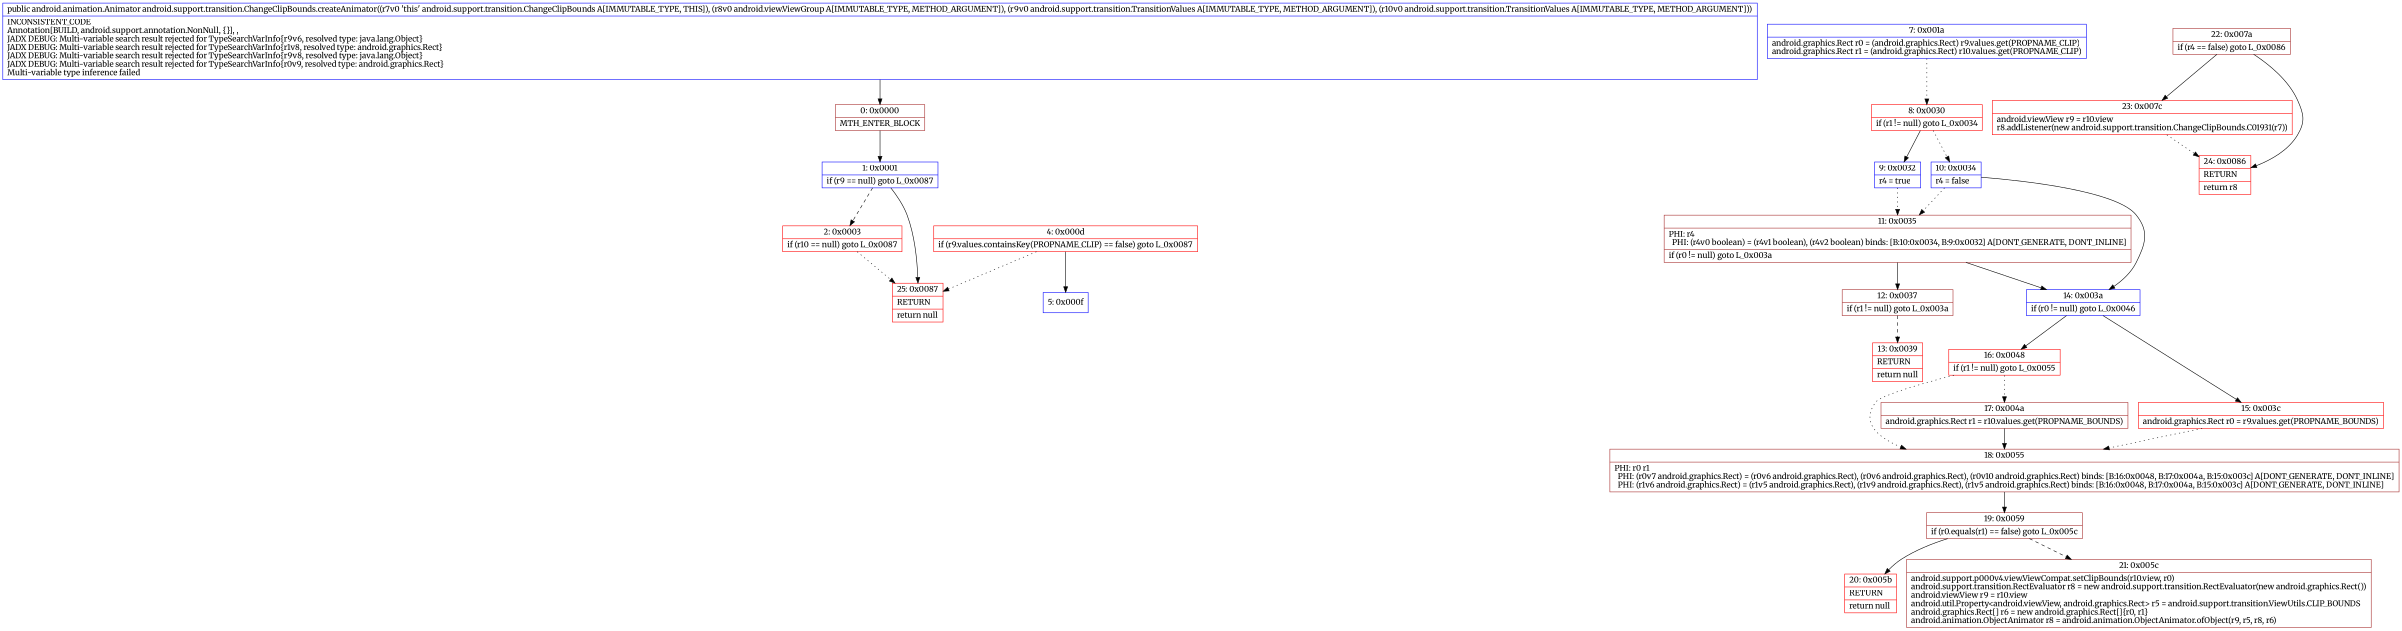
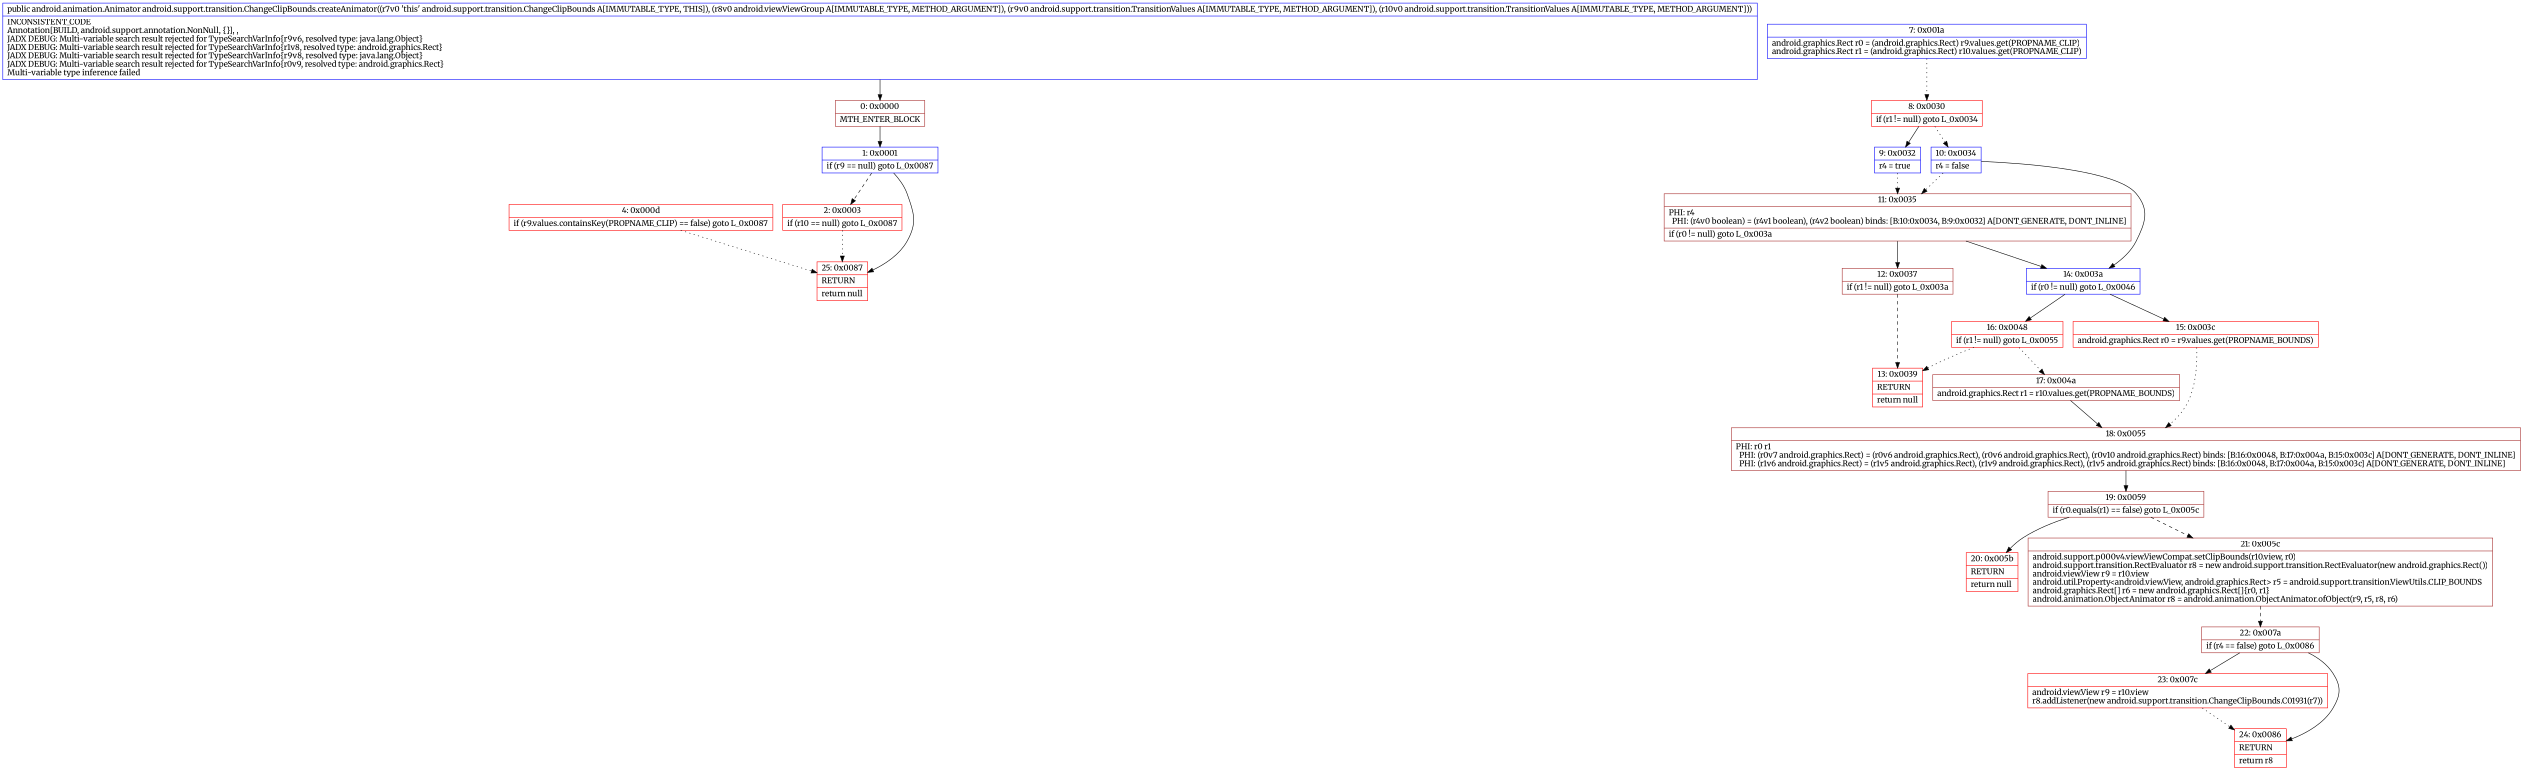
node "5: 0x000f": removed
edge "16: 0x0048" -> "18: 0x0055": now "16: 0x0048" -> "13: 0x0039"
edge "21: 0x005c" -> "22: 0x007a": added
